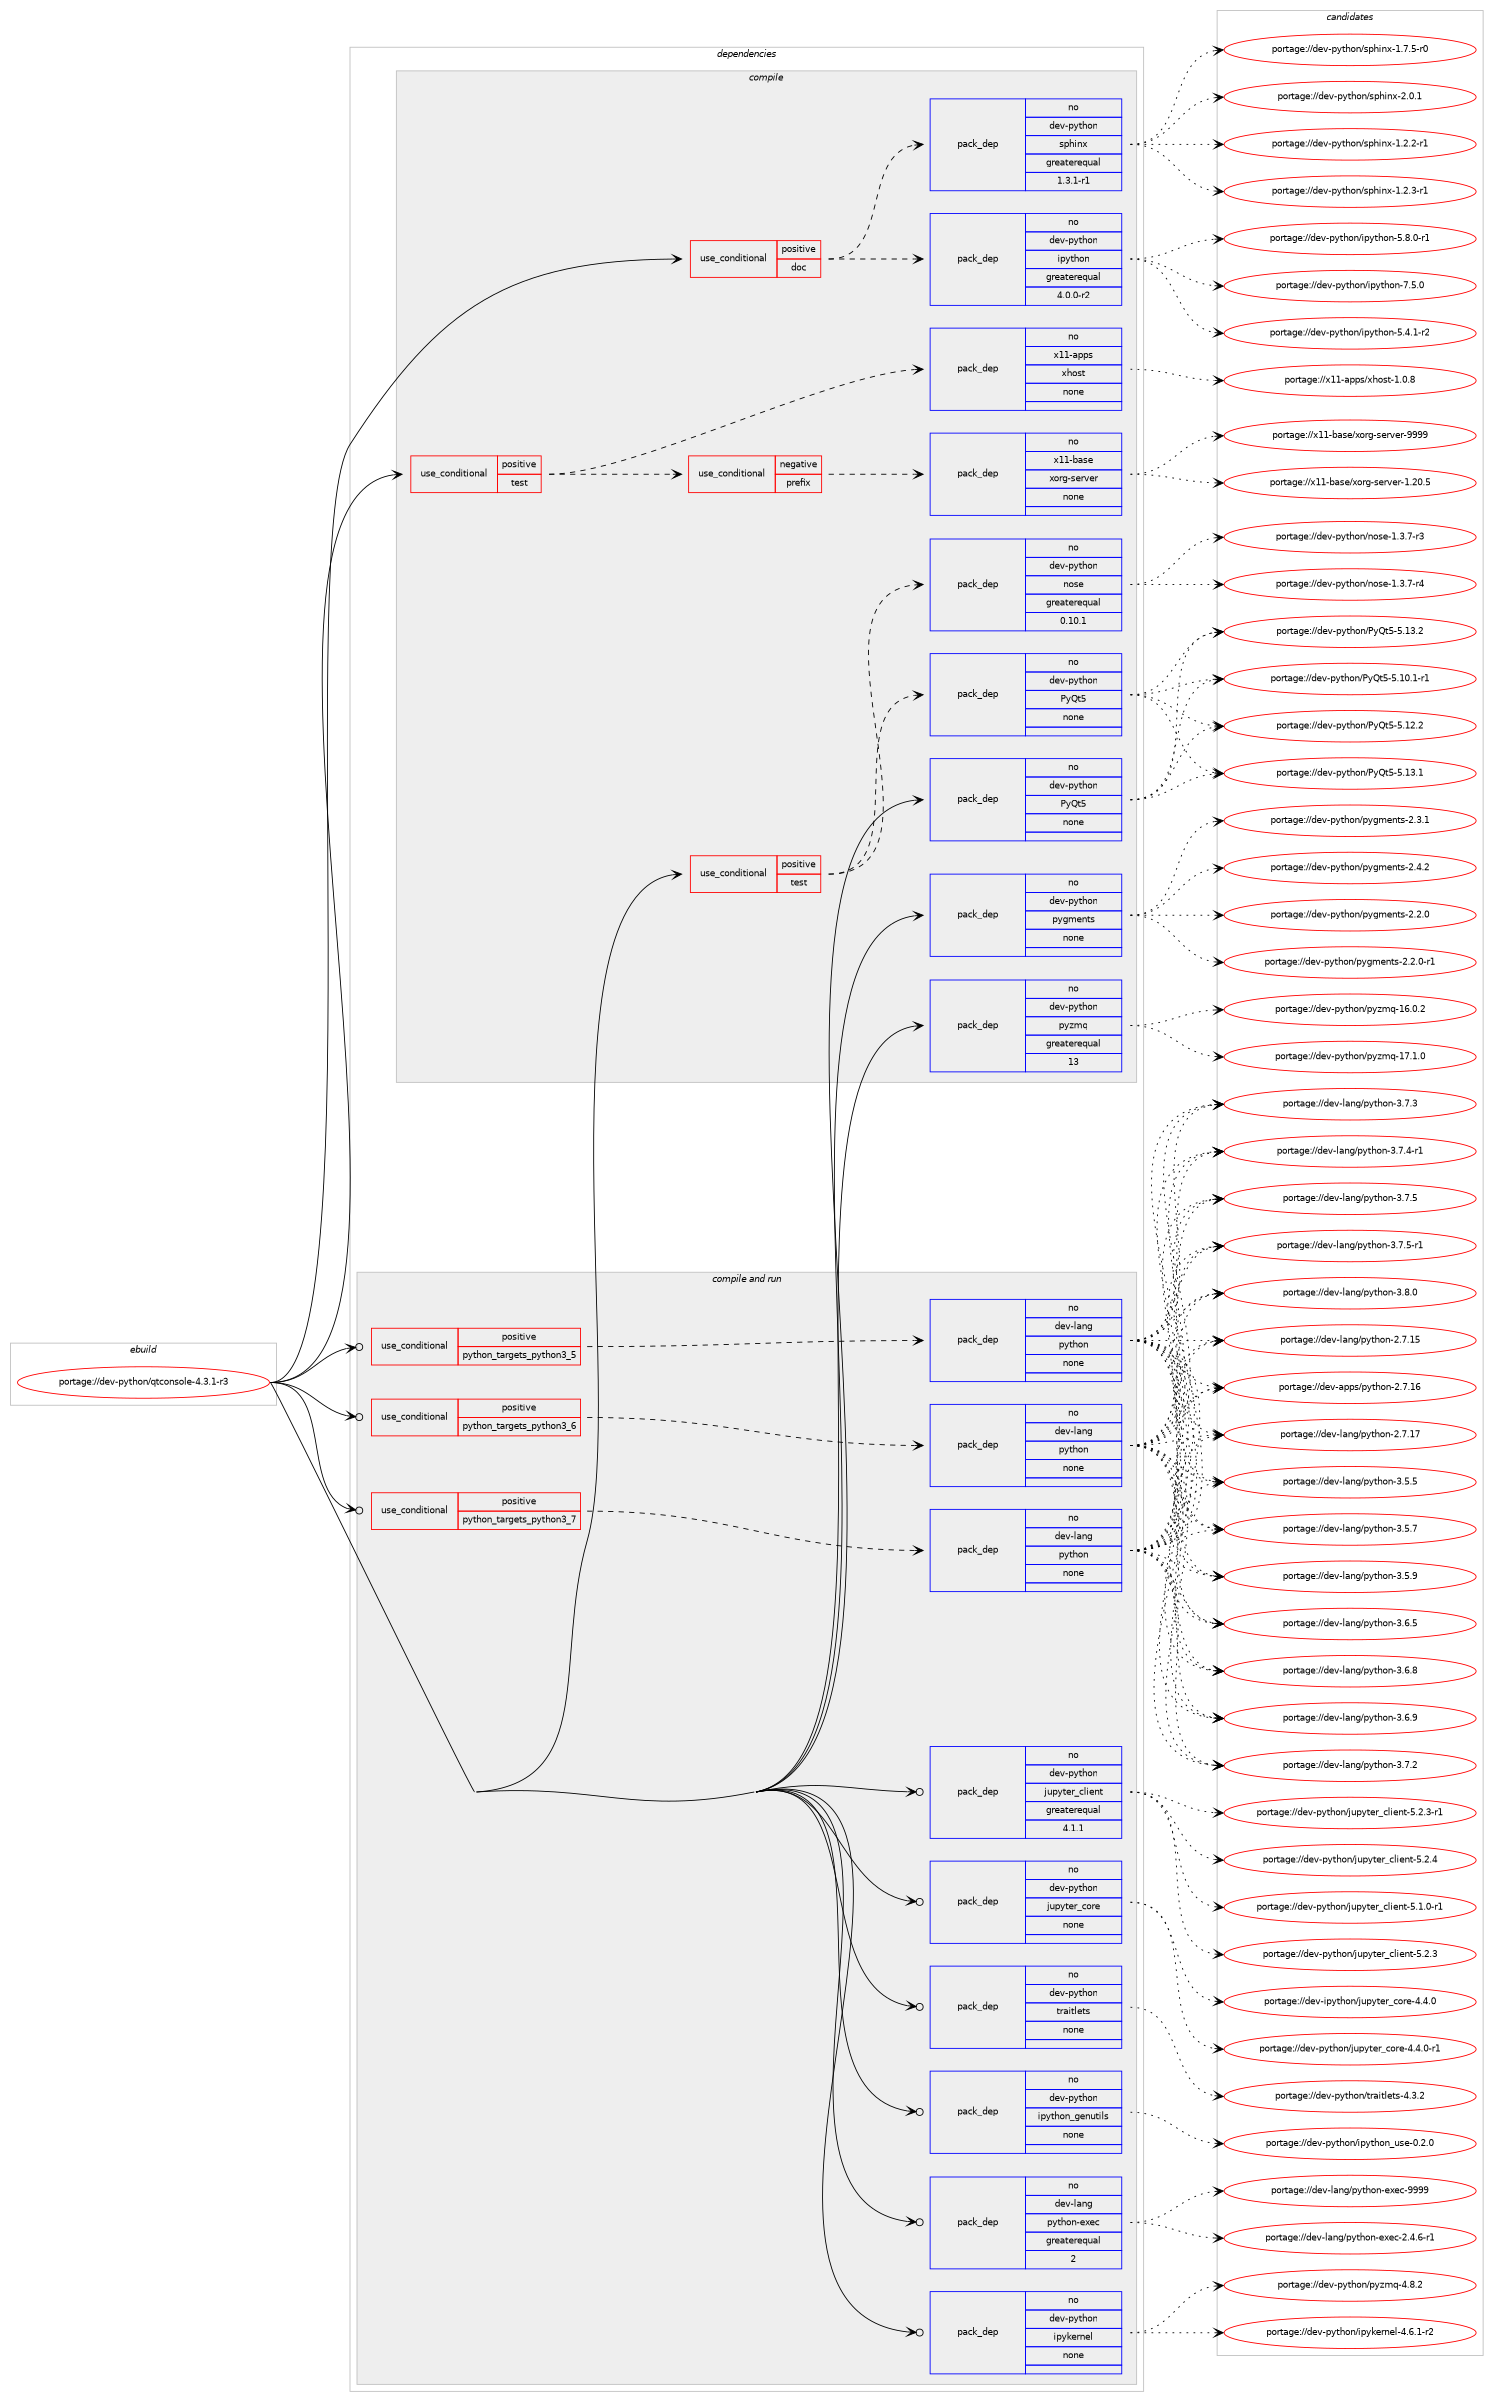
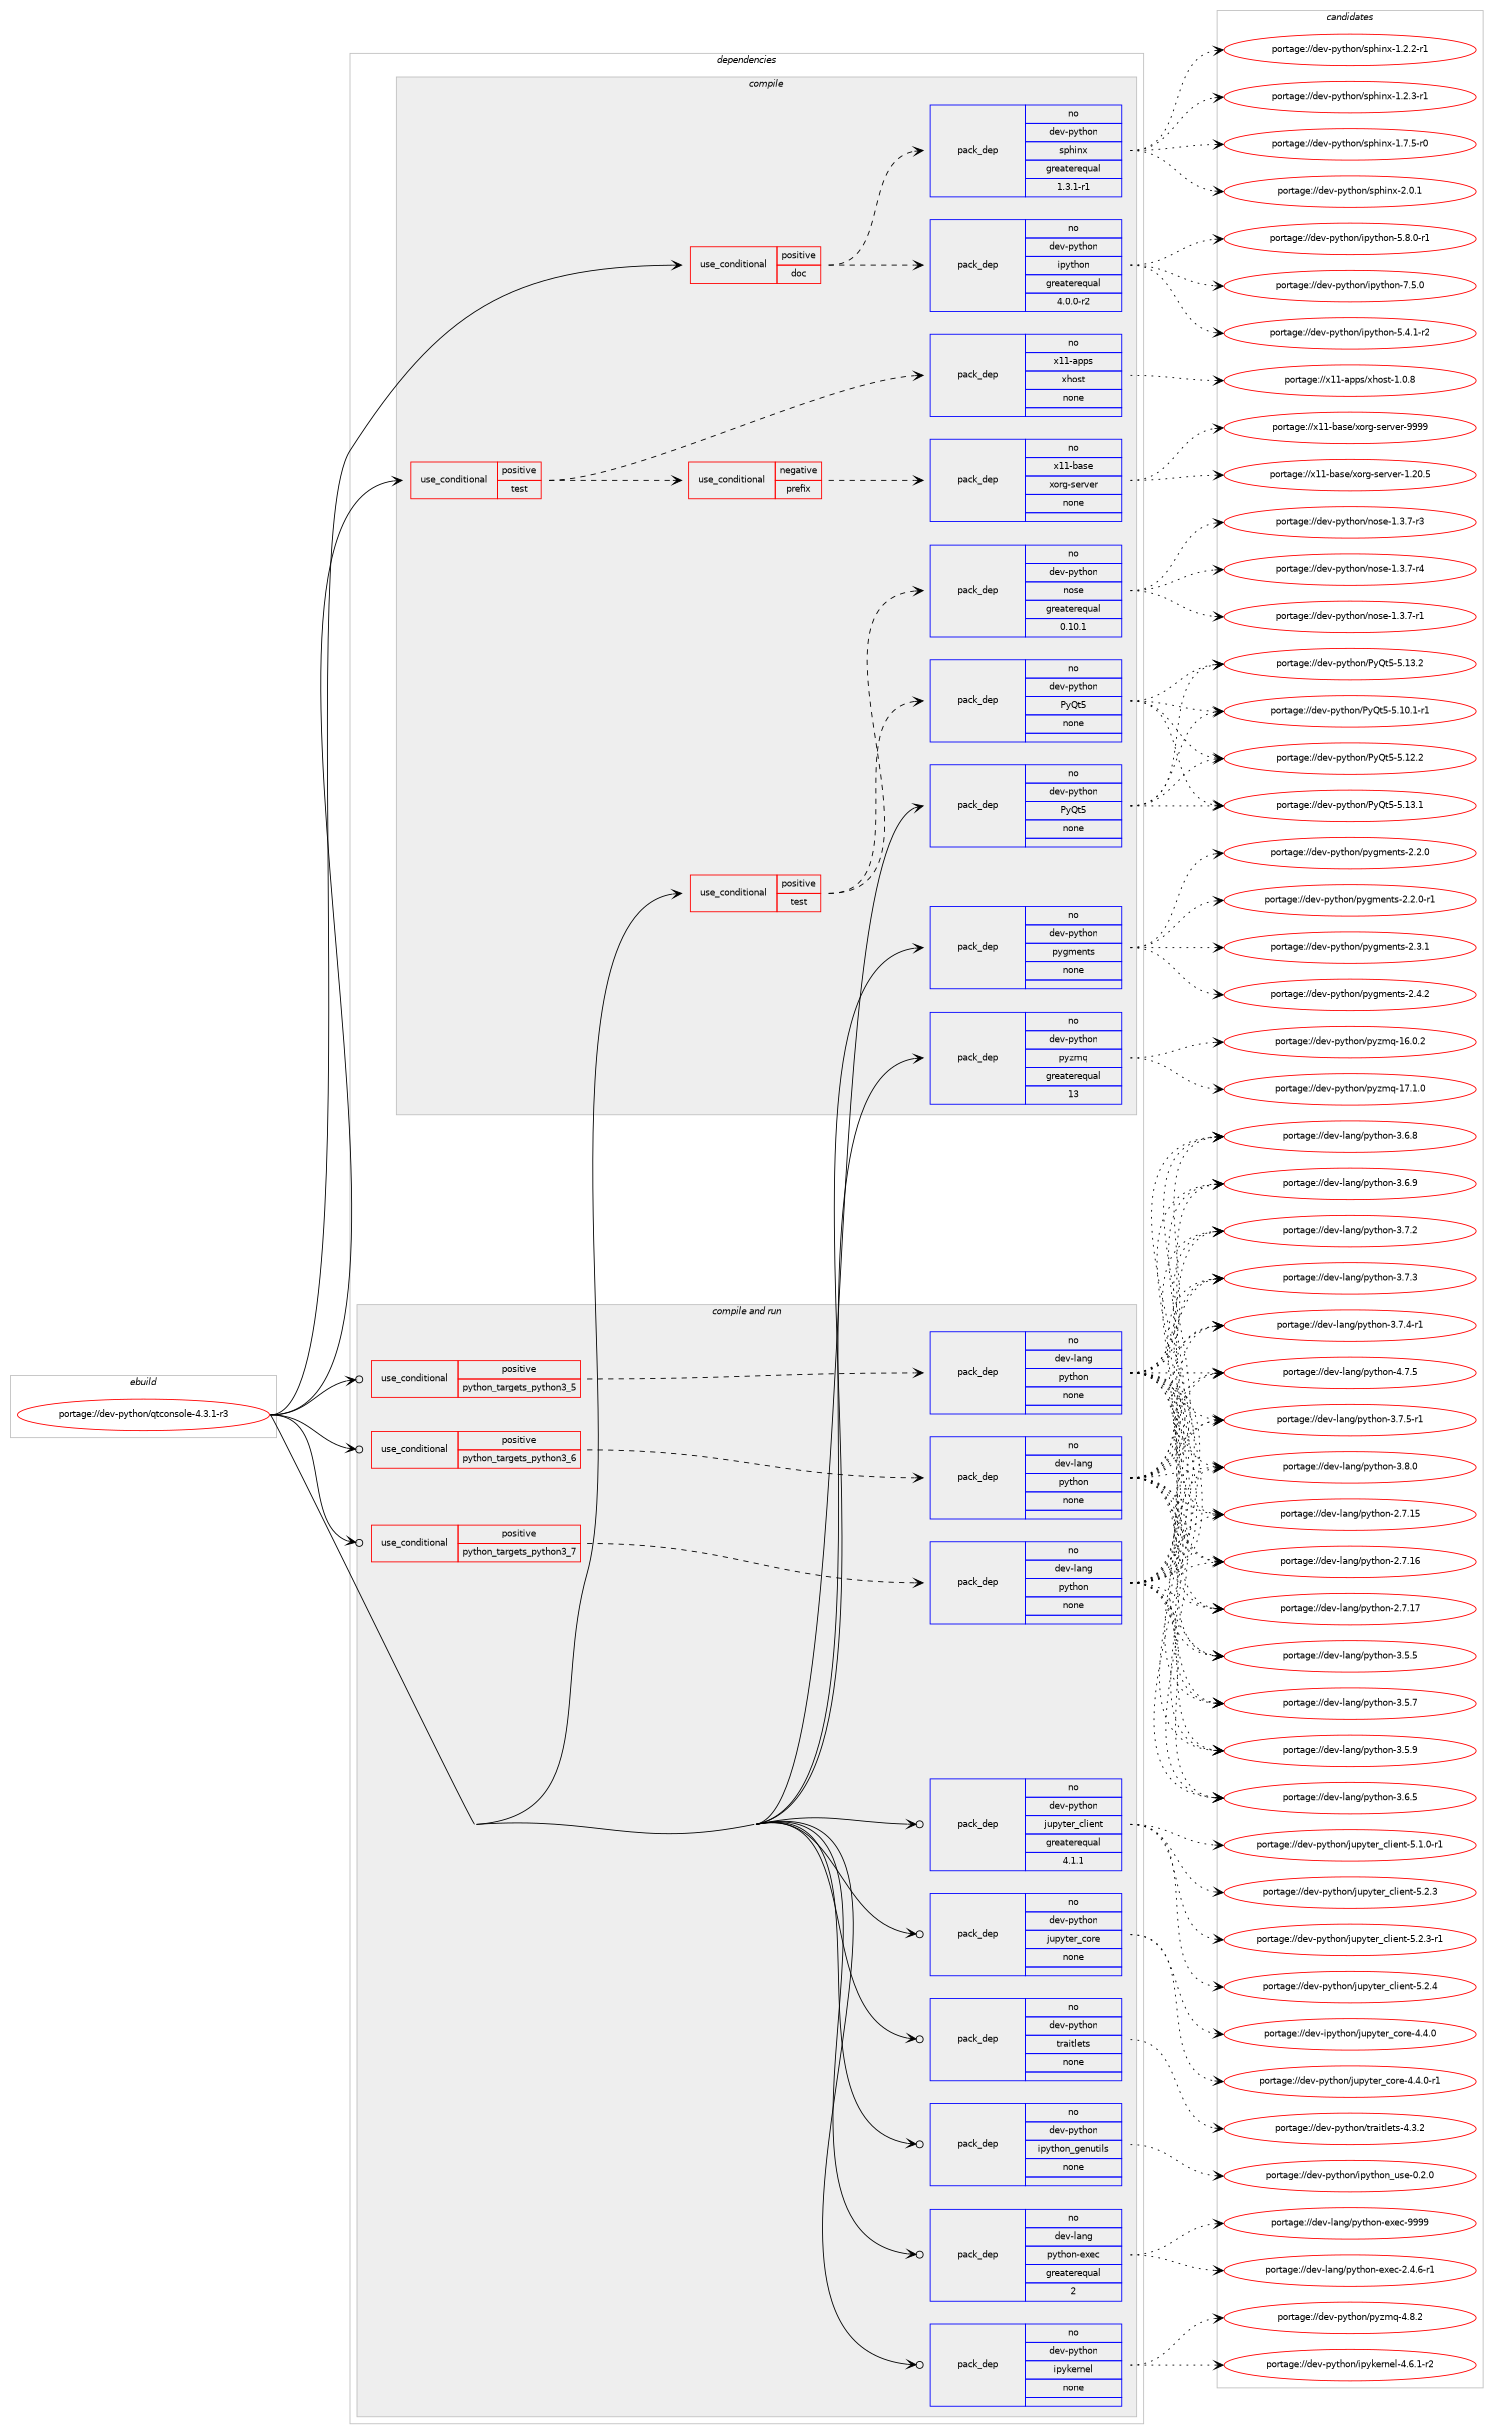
node "portage://dev-python/nose-1.3.7-r1": added
node "portage://dev-lang/python-3.7.5": label "portage://dev-lang/python-3.7.5" -> "portage://dev-lang/python-4.7.5"
node "portage://dev-apps/python-2.7.16": label "portage://dev-apps/python-2.7.16" -> "portage://dev-lang/python-2.7.16"
